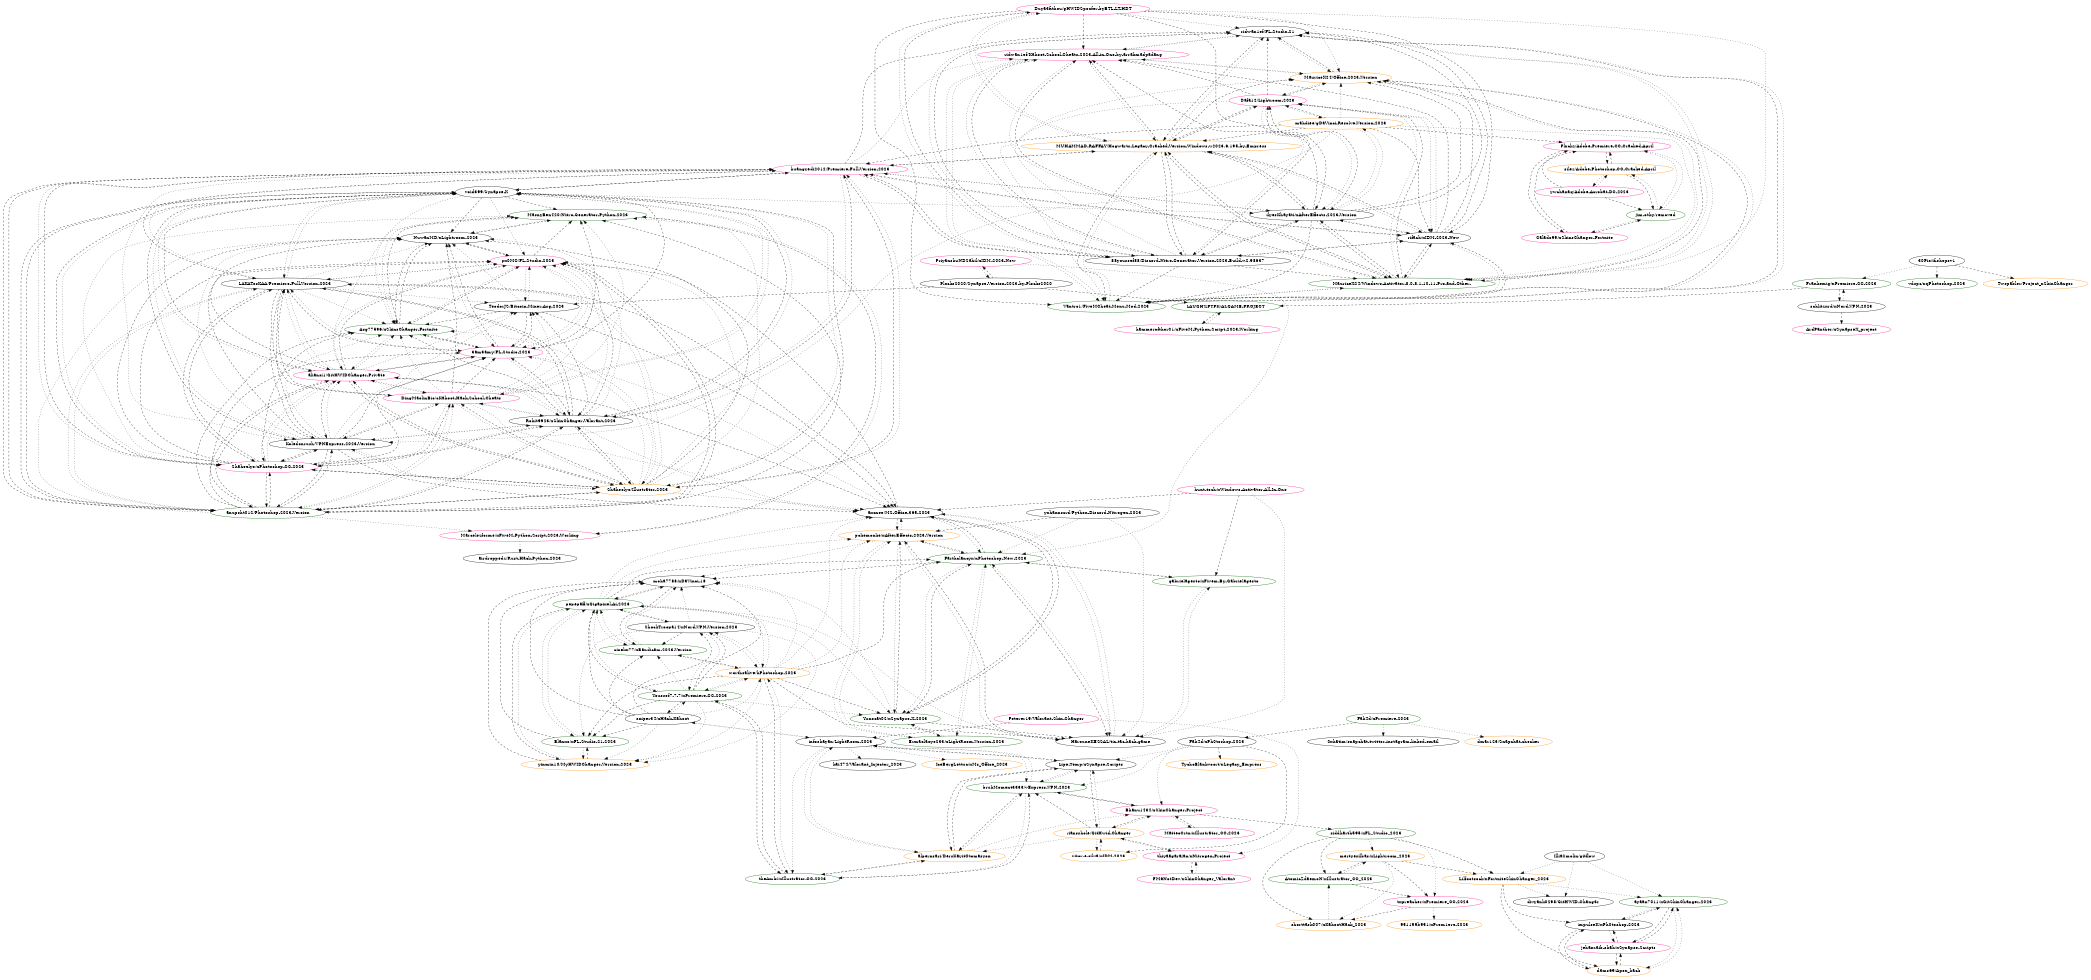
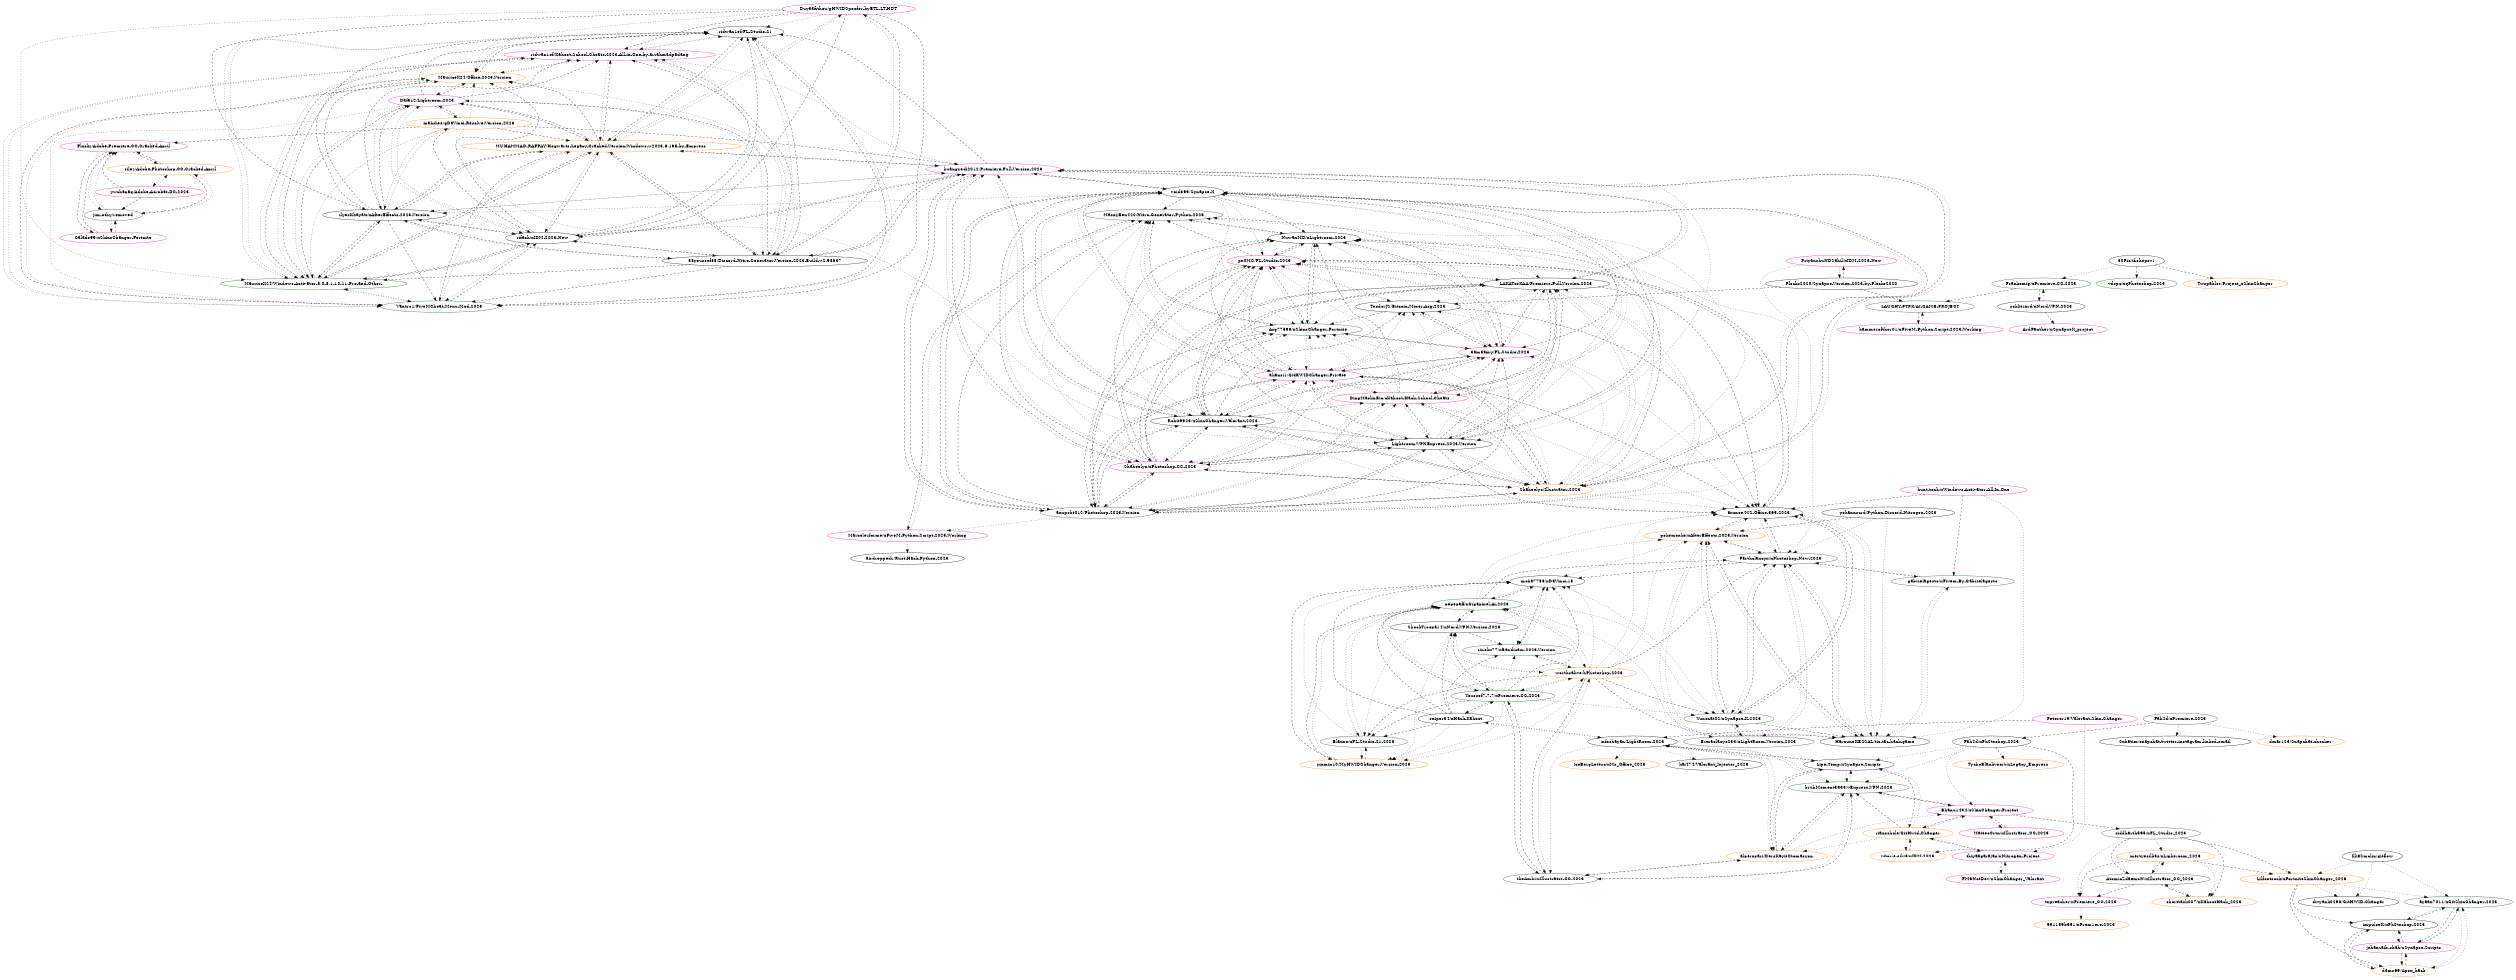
edge "px0MC/FL-Studio-2023" -> "axcnee/MS-Office-365-2023": added
edge "Rohit9923/xSkinChanger-Valorant-2023" -> "aliansi1/GitHWIDChanger-Private": style dotted -> dashed
node "Koledonrush/VPNExpress-2023-Version": label "Koledonrush/VPNExpress-2023-Version" -> "Lightroom/VPNExpress-2023-Version"
edge "Blanxo/xFL-Studio-21-2023" -> "moha7788/xDaVinci-18": style dashed -> dotted
edge "txpreacher/xPremiere_CC-2023" -> "shorttask007/xKahootHack_2023": now "AtomicZdaemoN/xIllustrator_CC_2023" -> "shorttask007/xKahootHack_2023"
